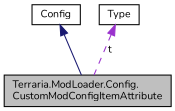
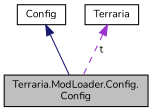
node "Type": label "Type" -> "Terraria"
node "Terraria.ModLoader.Config. CustomModConfigItemAttribute": label "Terraria.ModLoader.Config. CustomModConfigItemAttribute" -> "Terraria.ModLoader.Config. Config"
